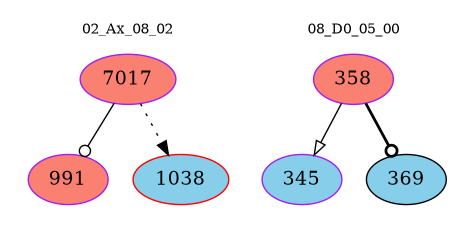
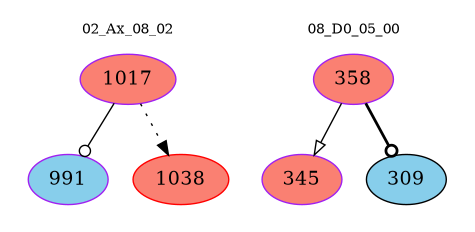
node "7017": label "7017" -> "1017"
node "991": fillcolor salmon -> skyblue
node "1038": fillcolor skyblue -> salmon
node "345": fillcolor skyblue -> salmon
node "369": label "369" -> "309"
